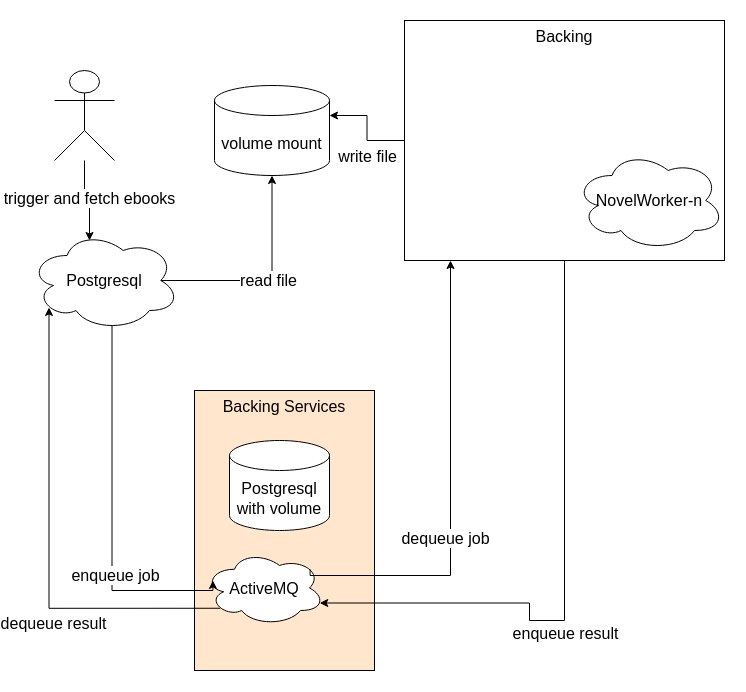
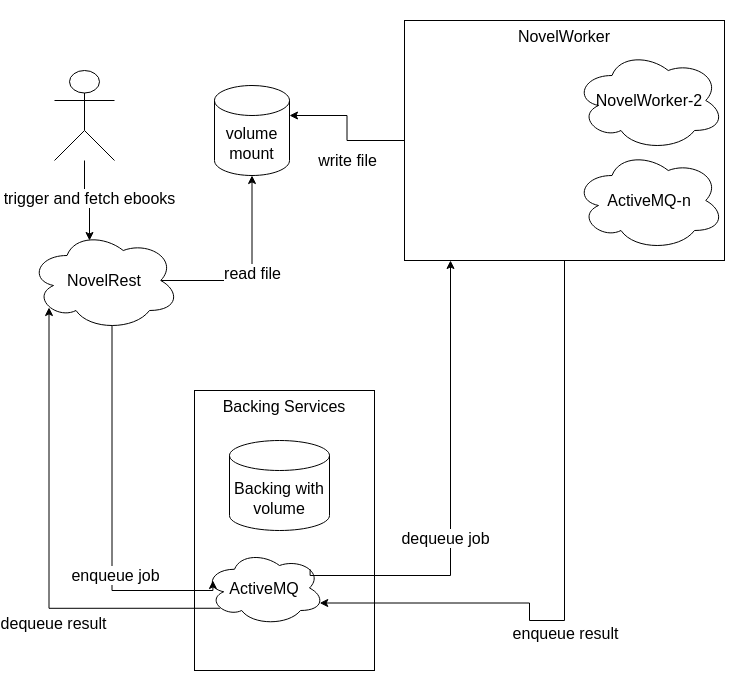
node "Backing": label "Backing" -> "NovelWorker"
node "NovelWorker-2": added
node "volume mount": size 115x90 -> 75x90
node "NovelWorker-n": label "NovelWorker-n" -> "ActiveMQ-n"
node "Postgresql": label "Postgresql" -> "NovelRest"
node "Backing Services": fillcolor #ffe6cc -> #ffffff
node "Postgresql with volume": label "Postgresql with volume" -> "Backing with volume"
